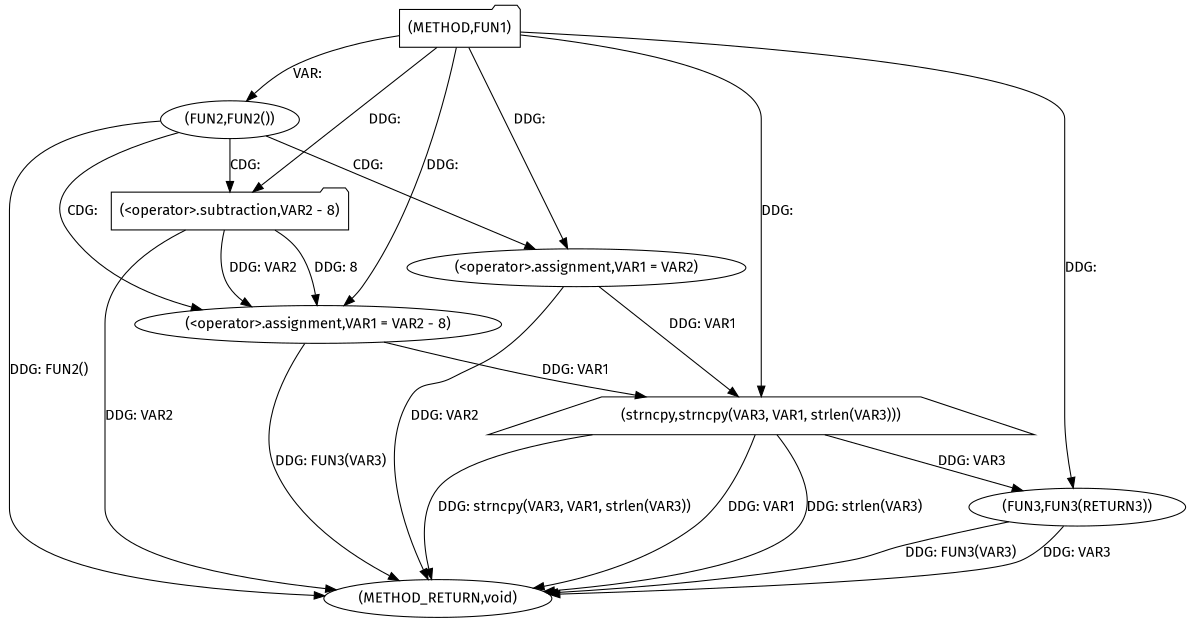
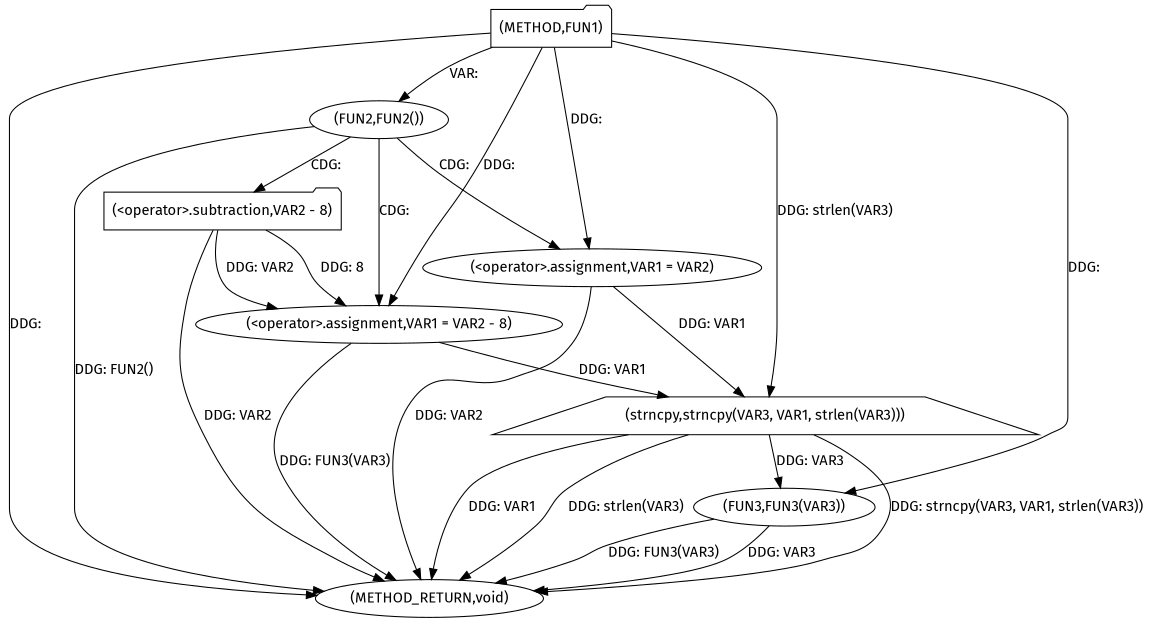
edge "(METHOD,FUN1)" -> "(<operator>.subtraction,VAR2 - 8)": now "(METHOD,FUN1)" -> "(METHOD_RETURN,void)"
edge "(METHOD,FUN1)" -> "(strncpy,strncpy(VAR3, VAR1, strlen(VAR3)))": label "DDG: " -> "DDG: strlen(VAR3)"
node "(FUN3,FUN3(RETURN3))": label "(FUN3,FUN3(RETURN3))" -> "(FUN3,FUN3(VAR3))"
